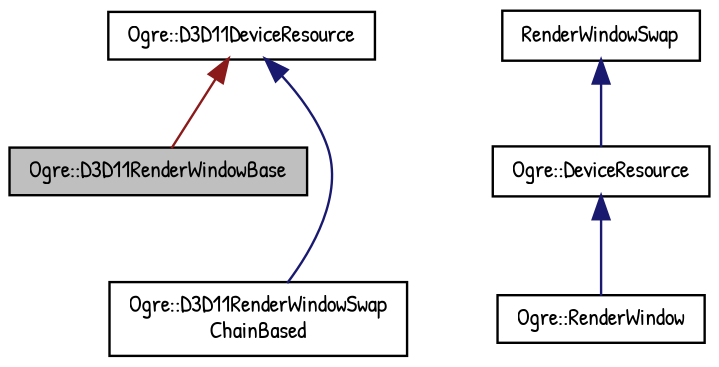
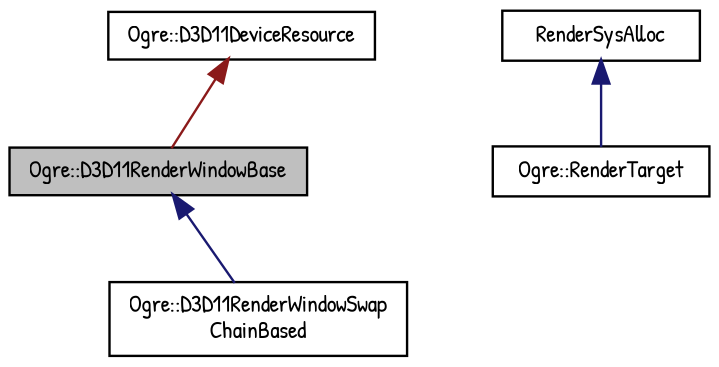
node "RenderWindowSwap": label "RenderWindowSwap" -> "RenderSysAlloc"
node "Ogre::DeviceResource": label "Ogre::DeviceResource" -> "Ogre::RenderTarget"
edge "Ogre::D3D11RenderWindowSwap ChainBased" -> "Ogre::D3D11DeviceResource": now "Ogre::D3D11RenderWindowSwap ChainBased" -> "Ogre::D3D11RenderWindowBase"
node "Ogre::RenderWindow": removed
